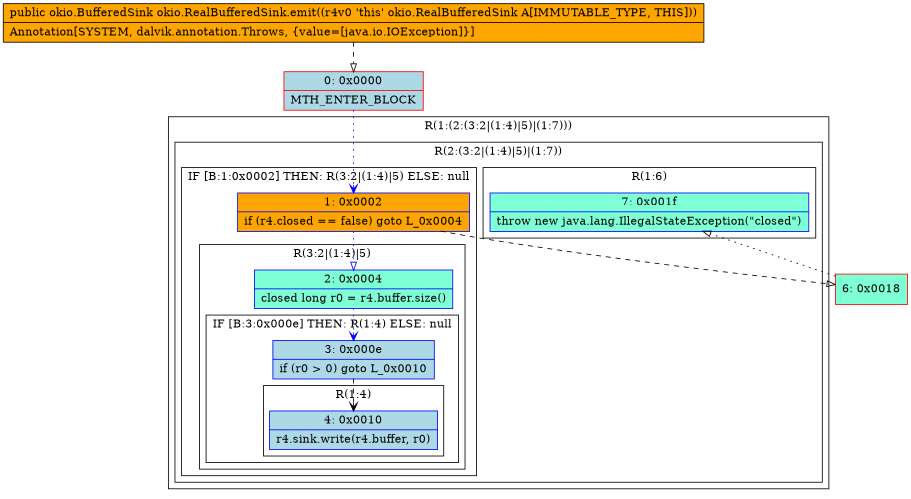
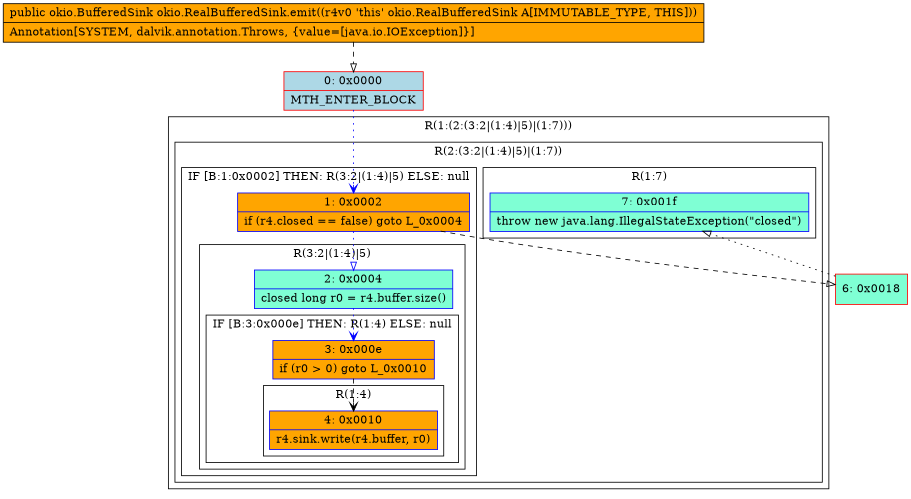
cluster "R(1:6)": label "R(1:6)" -> "R(1:7)"
node "3: 0x000e": fillcolor lightblue -> orange
node "4: 0x0010": fillcolor lightblue -> orange
